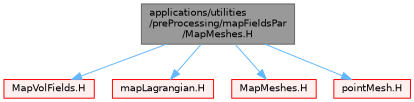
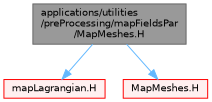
node "MapVolFields.H": removed
node "pointMesh.H": removed
